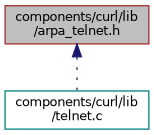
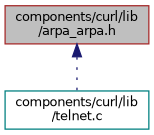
node "components/curl/lib /arpa_telnet.h": label "components/curl/lib /arpa_telnet.h" -> "components/curl/lib /arpa_arpa.h"
